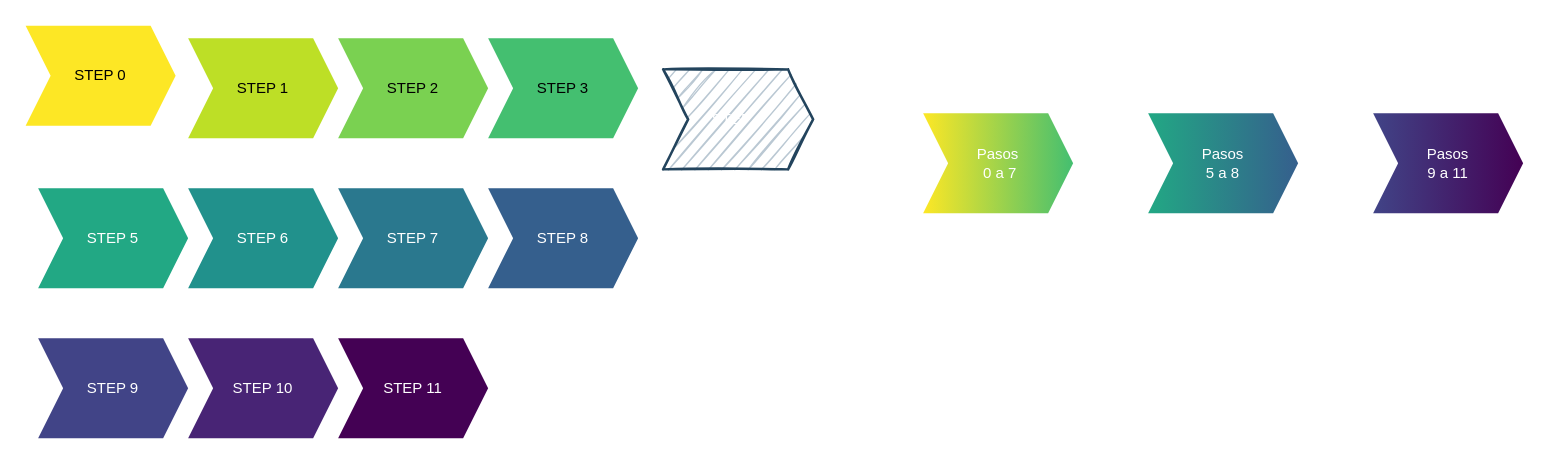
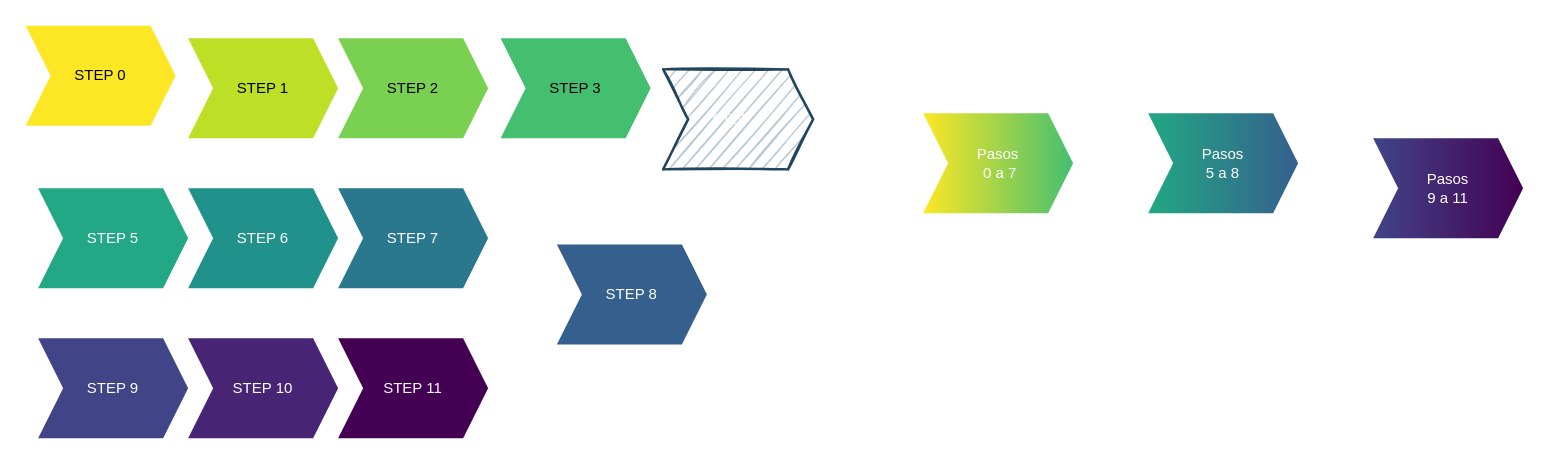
node "STEP 3": moved (563, 88) -> (576, 88)
node "Pasos 9 a 11": moved (1448, 163) -> (1448, 188)
node "STEP 8": moved (563, 238) -> (632, 294)
